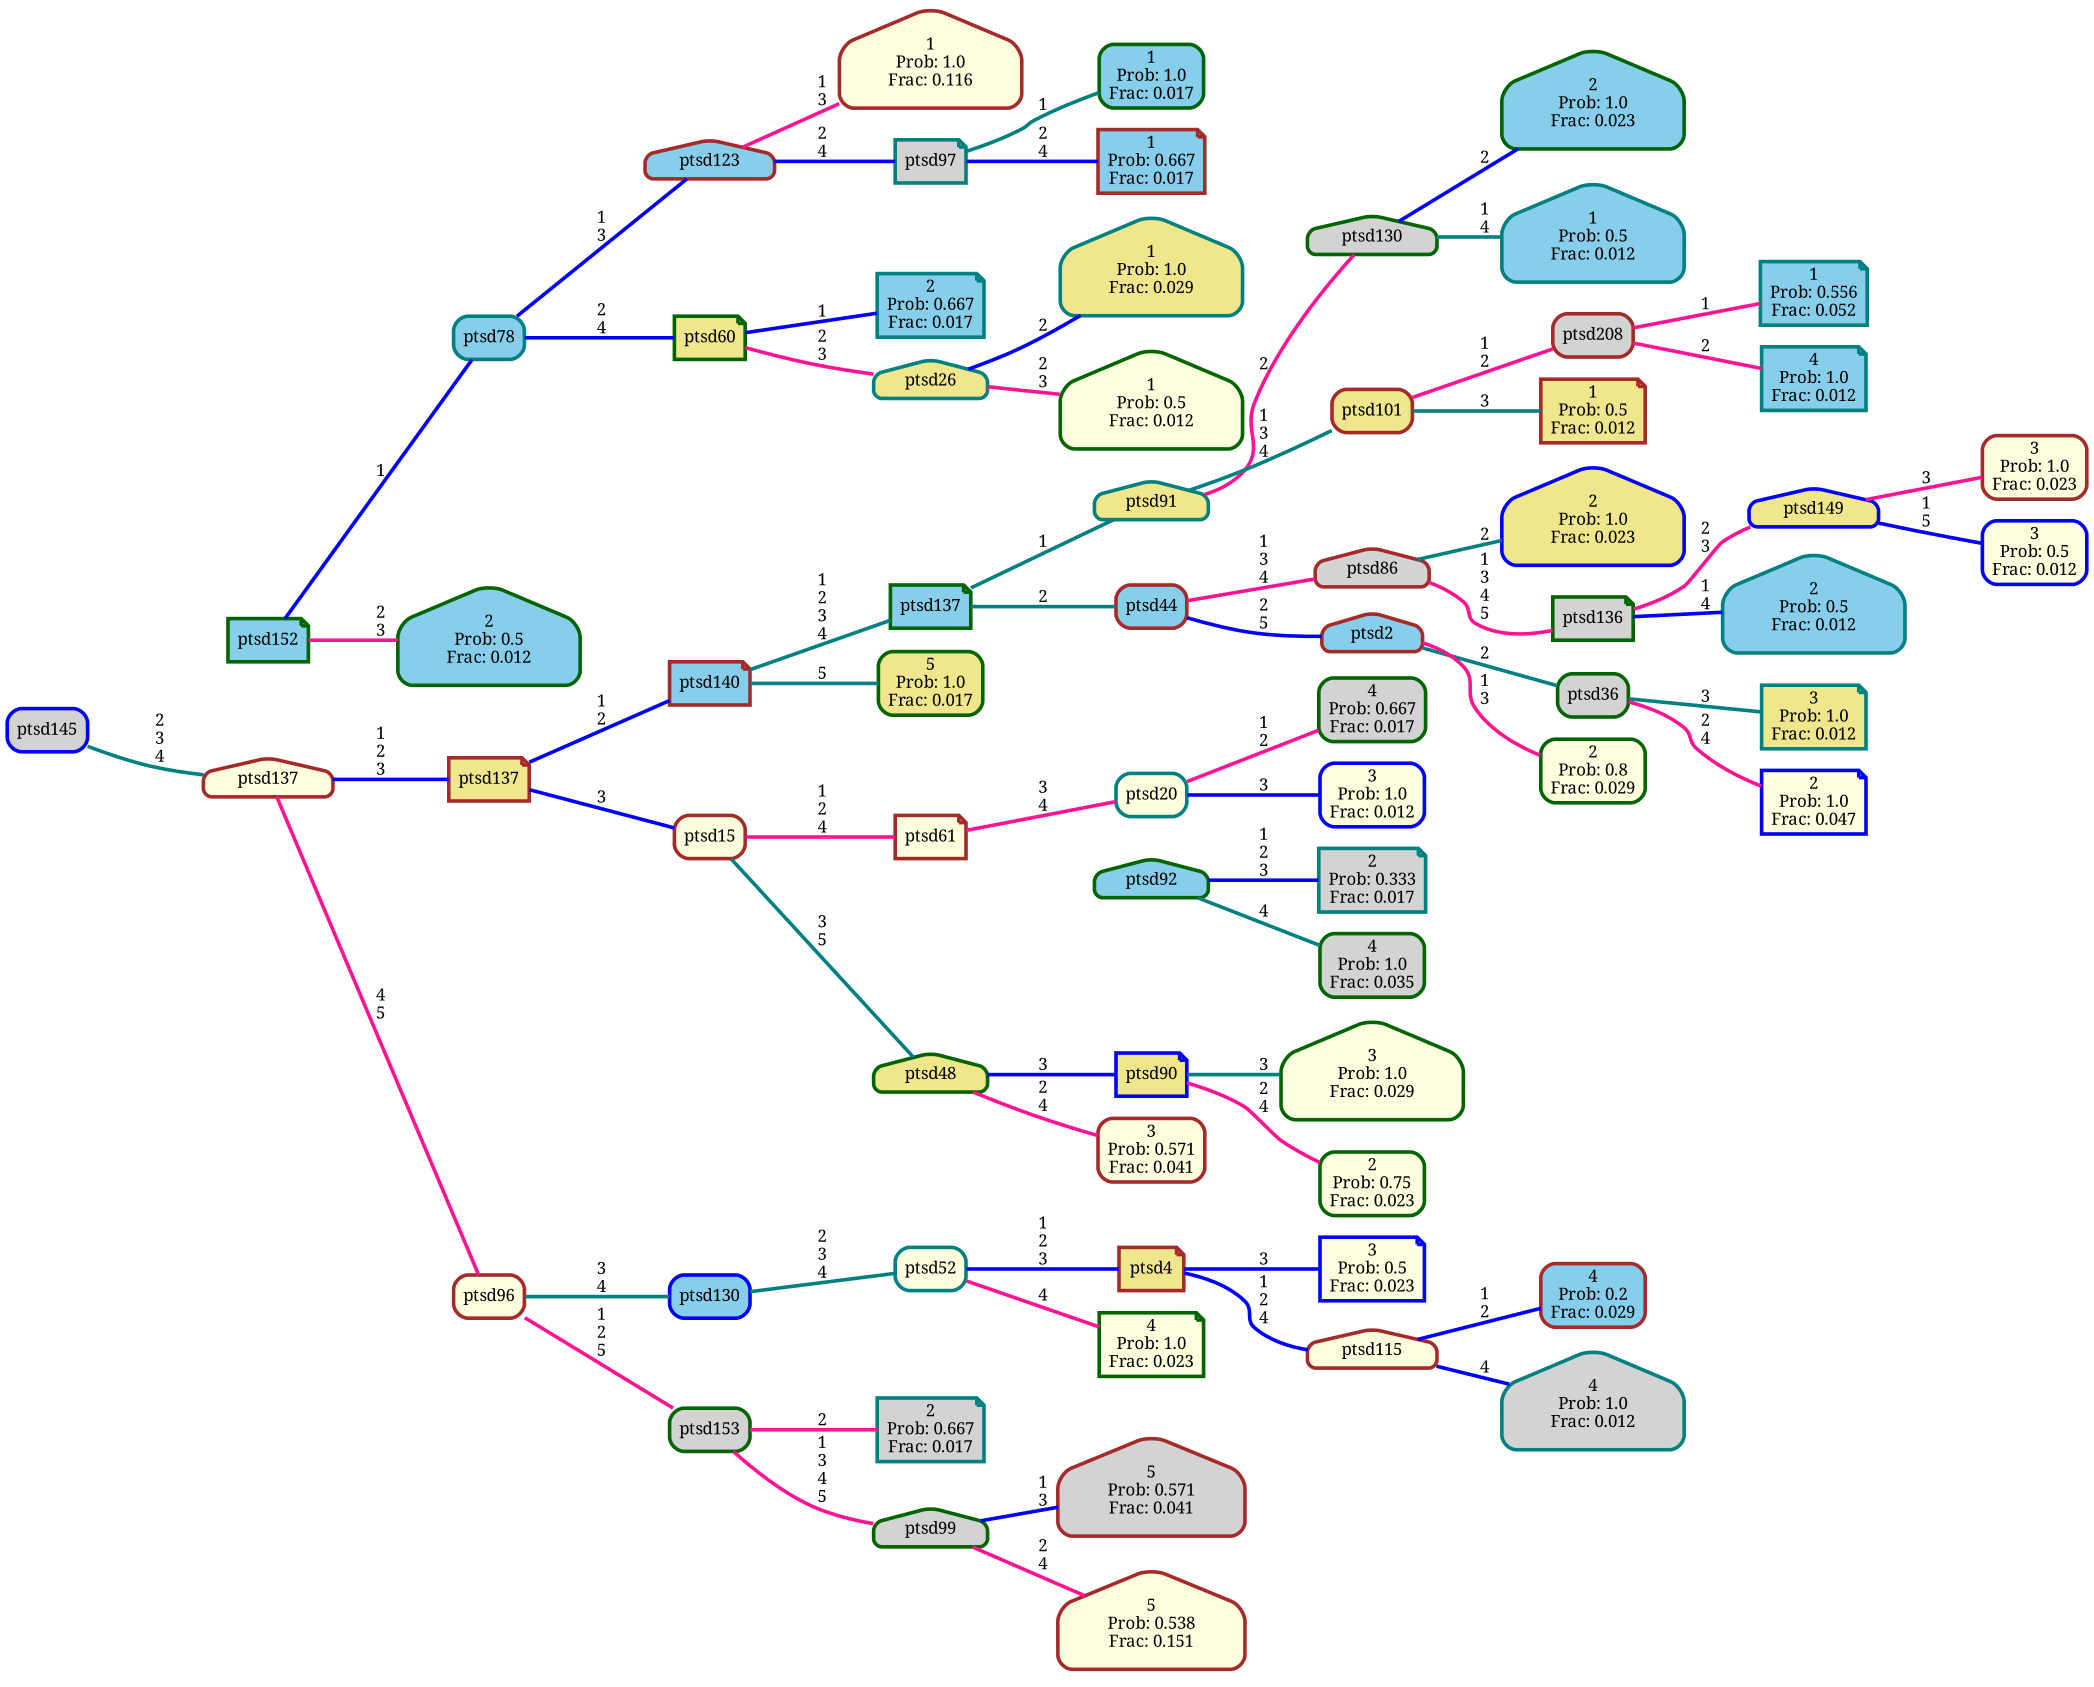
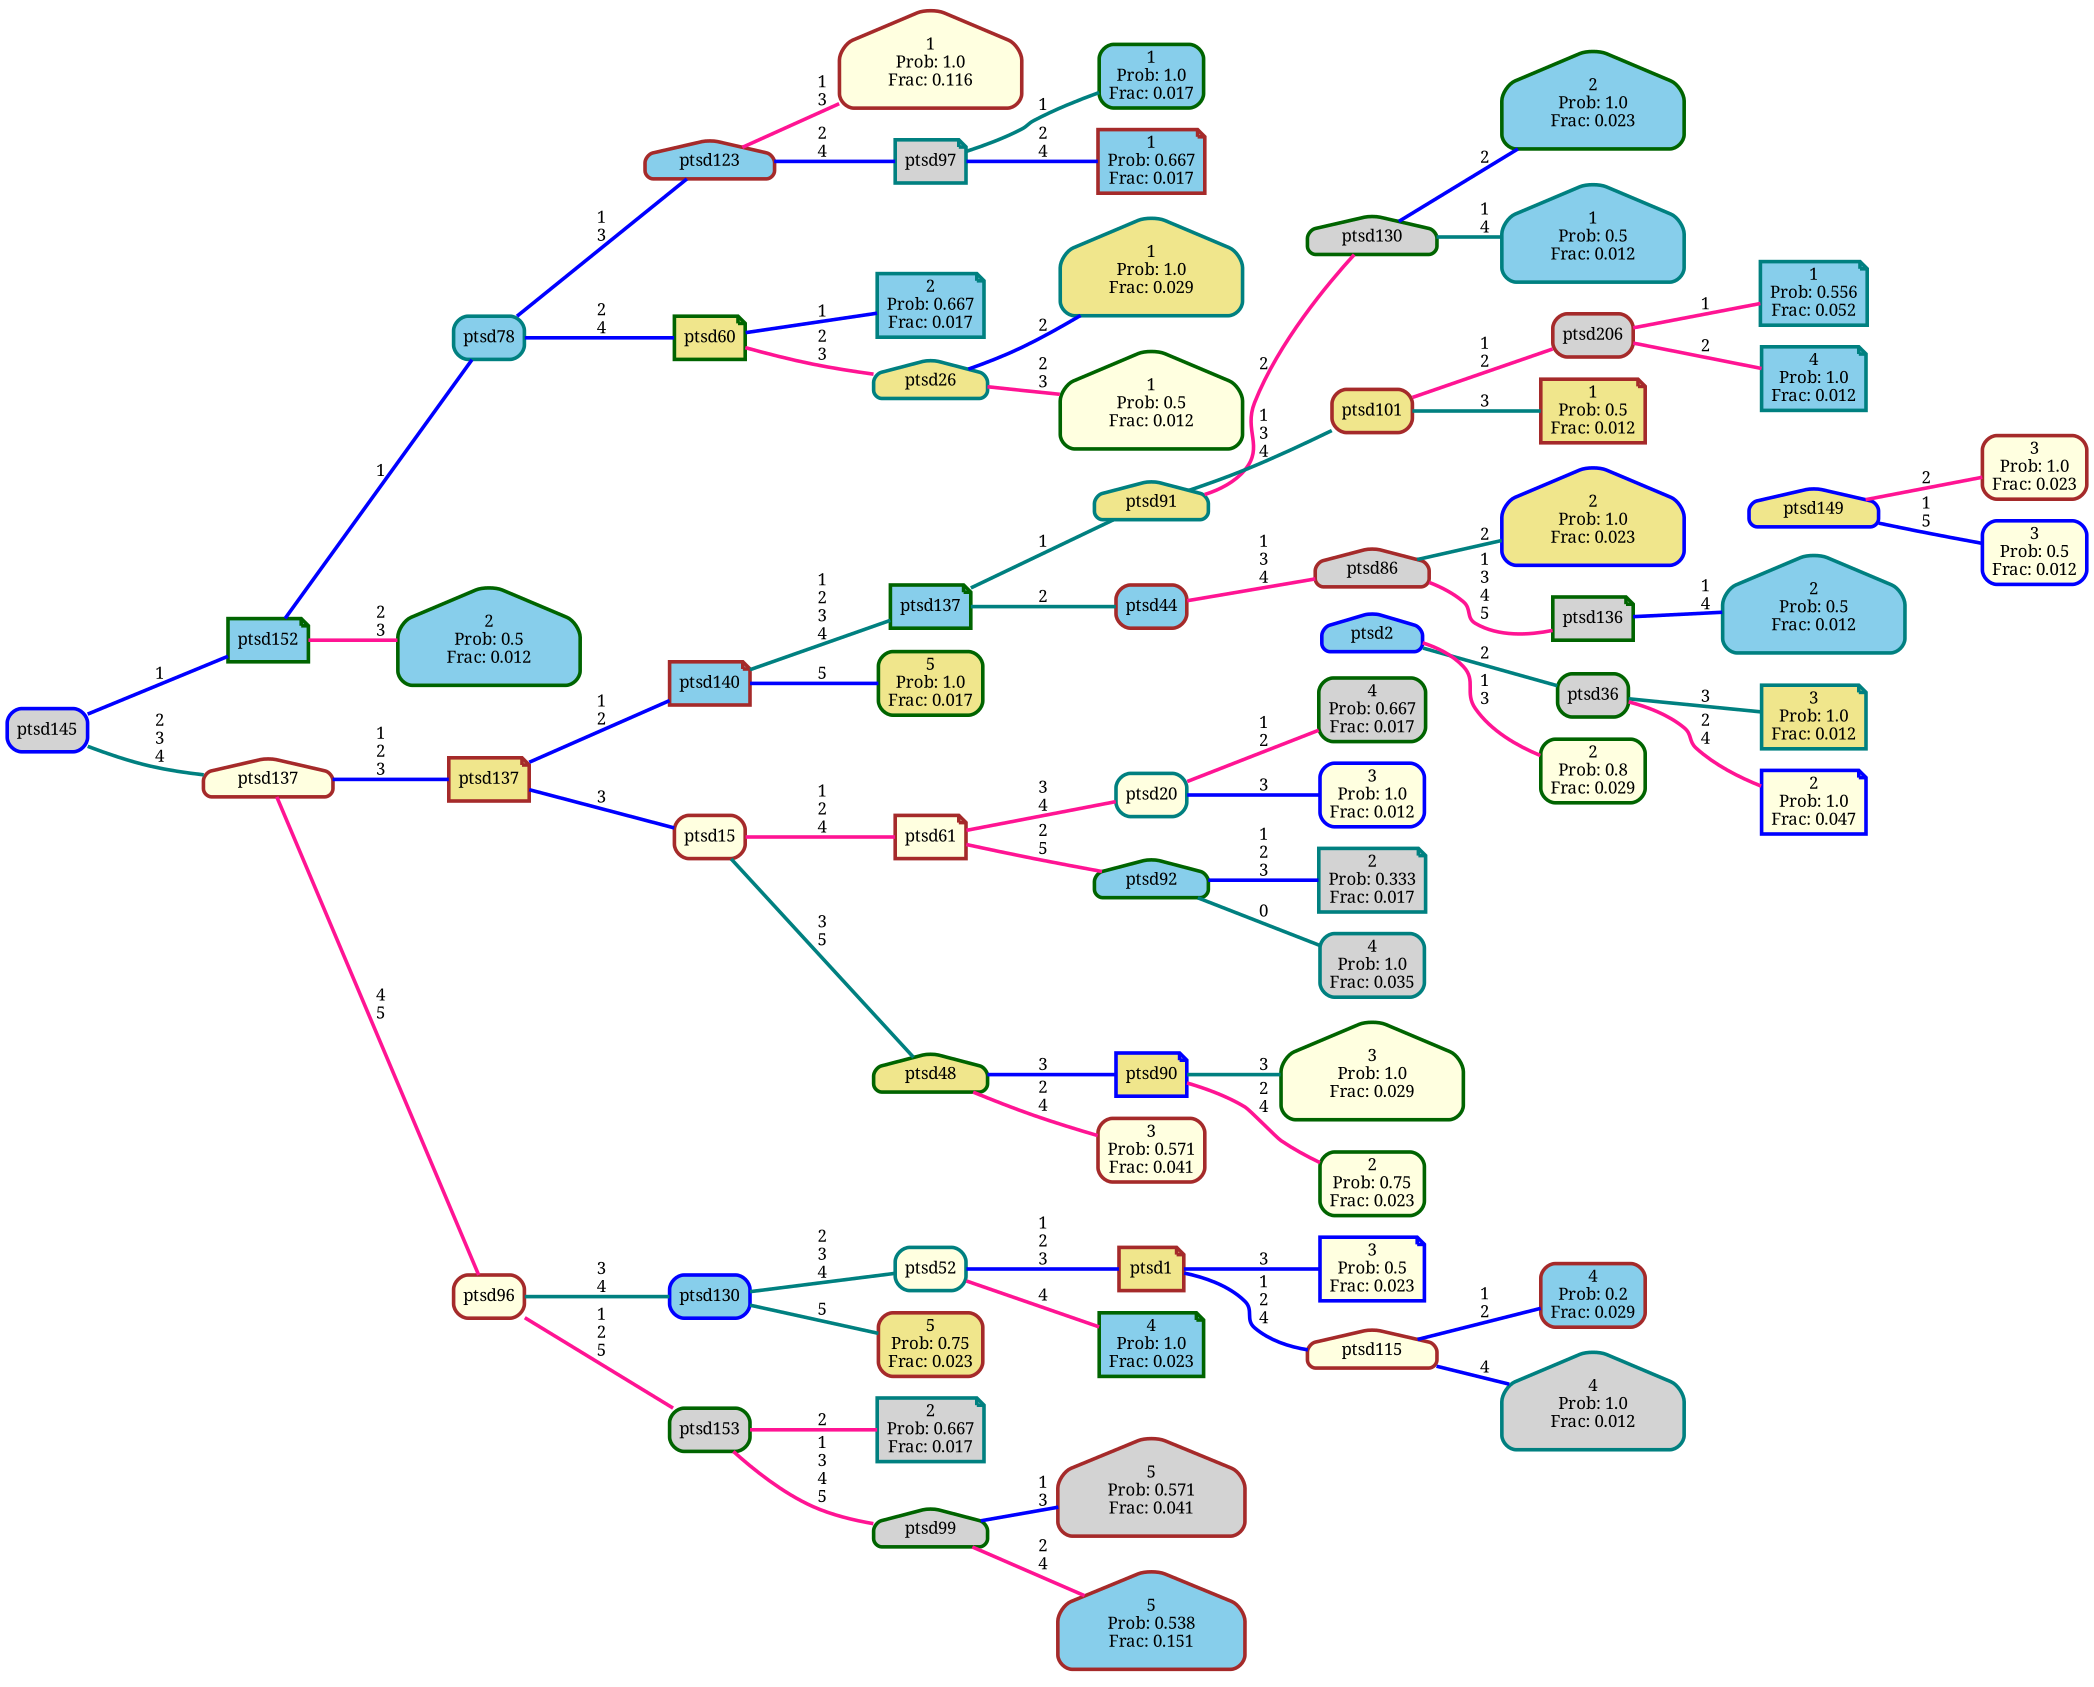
node "ptsd208": label "ptsd208" -> "ptsd206"
edge "3 Prob: 1.0 Frac: 0.023" -- "ptsd149": label " 3" -> " 2"
edge "ptsd149" -- "ptsd136": removed, label "2 3"
edge "ptsd44" -- "ptsd2": removed, label "2 5"
node "ptsd2": color brown -> blue
edge "ptsd140" -- "5 Prob: 1.0 Frac: 0.017": color teal -> blue
edge "ptsd152" -- "ptsd145": added, label "1"
edge "ptsd61" -- "ptsd92": added, label "2 5"
edge "ptsd92" -- "4 Prob: 1.0 Frac: 0.035": label " 4" -> " 0"
node "4 Prob: 1.0 Frac: 0.035": color darkgreen -> teal
node "ptsd4": label "ptsd4" -> "ptsd1"
node "5 Prob: 0.75 Frac: 0.023": added
node "4 Prob: 1.0 Frac: 0.023": fillcolor lightyellow -> skyblue
node "5 Prob: 0.538 Frac: 0.151": fillcolor lightyellow -> skyblue
